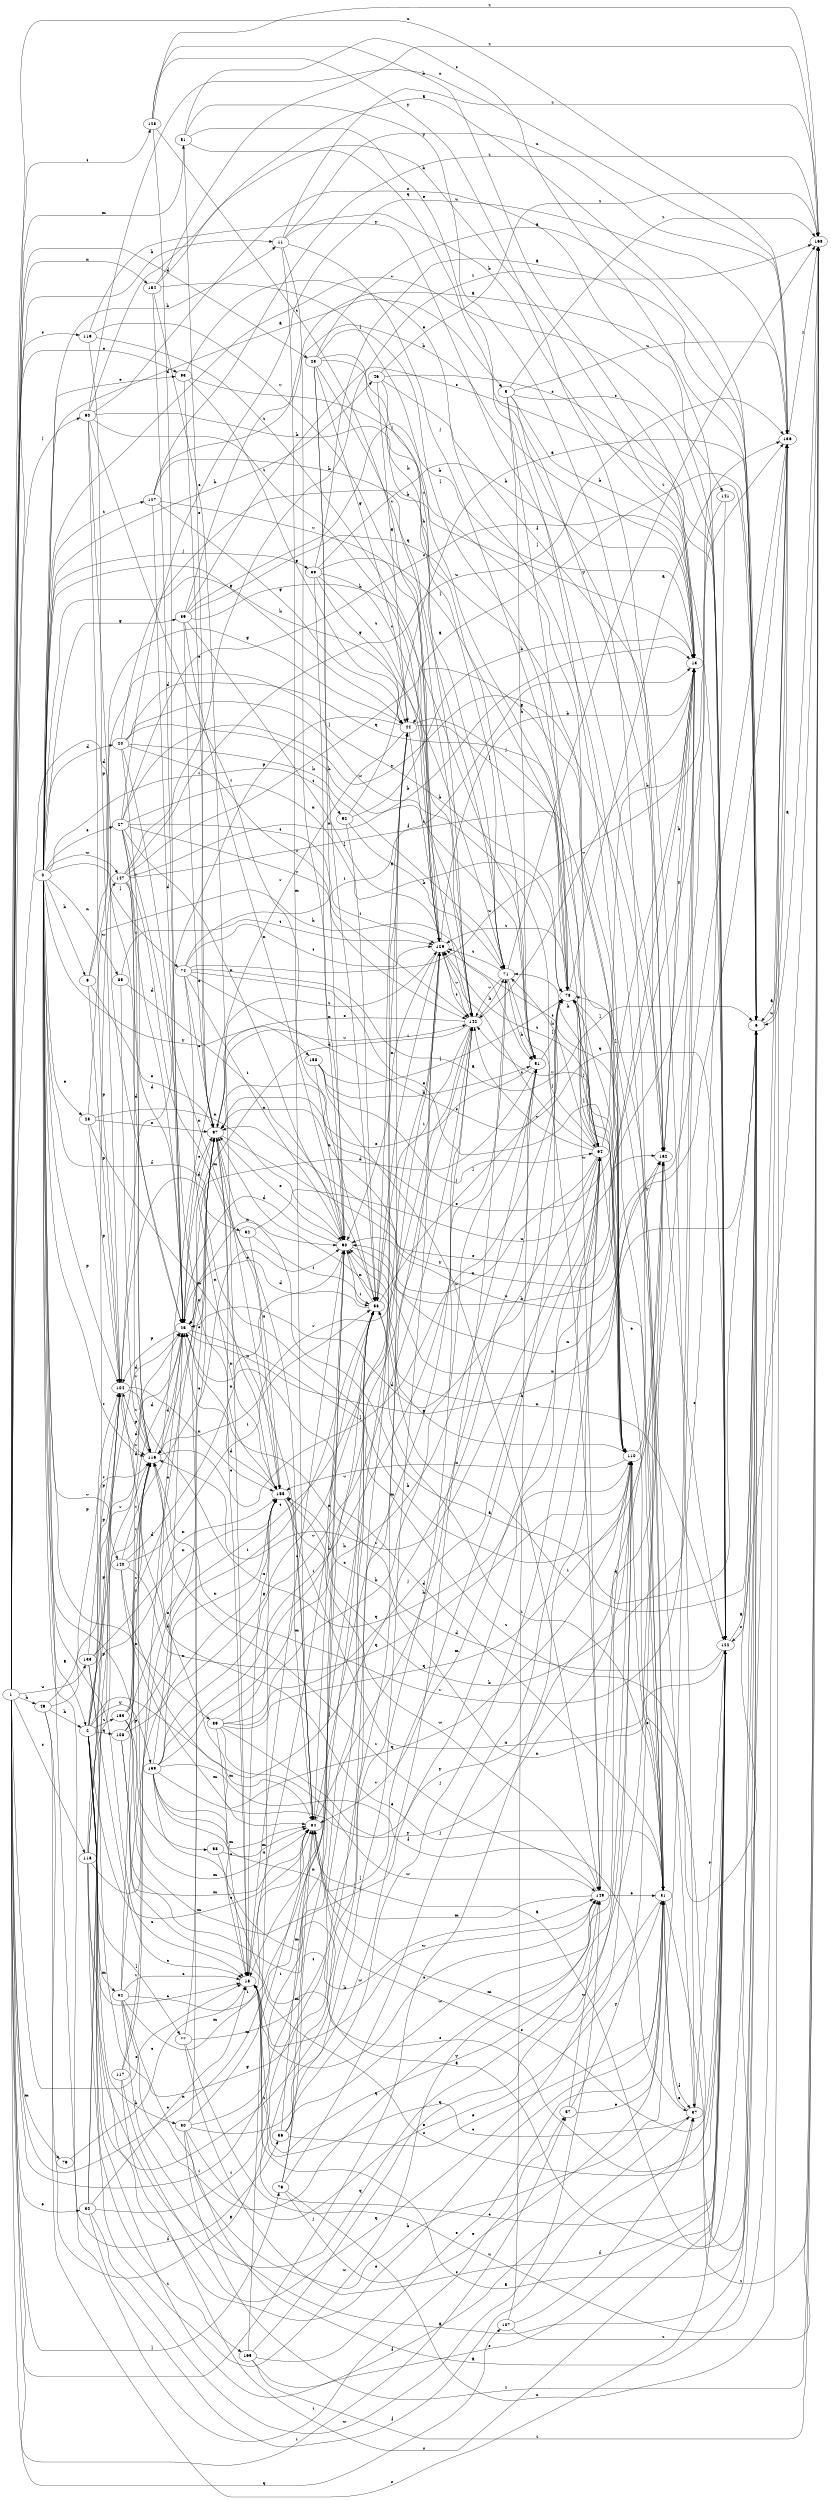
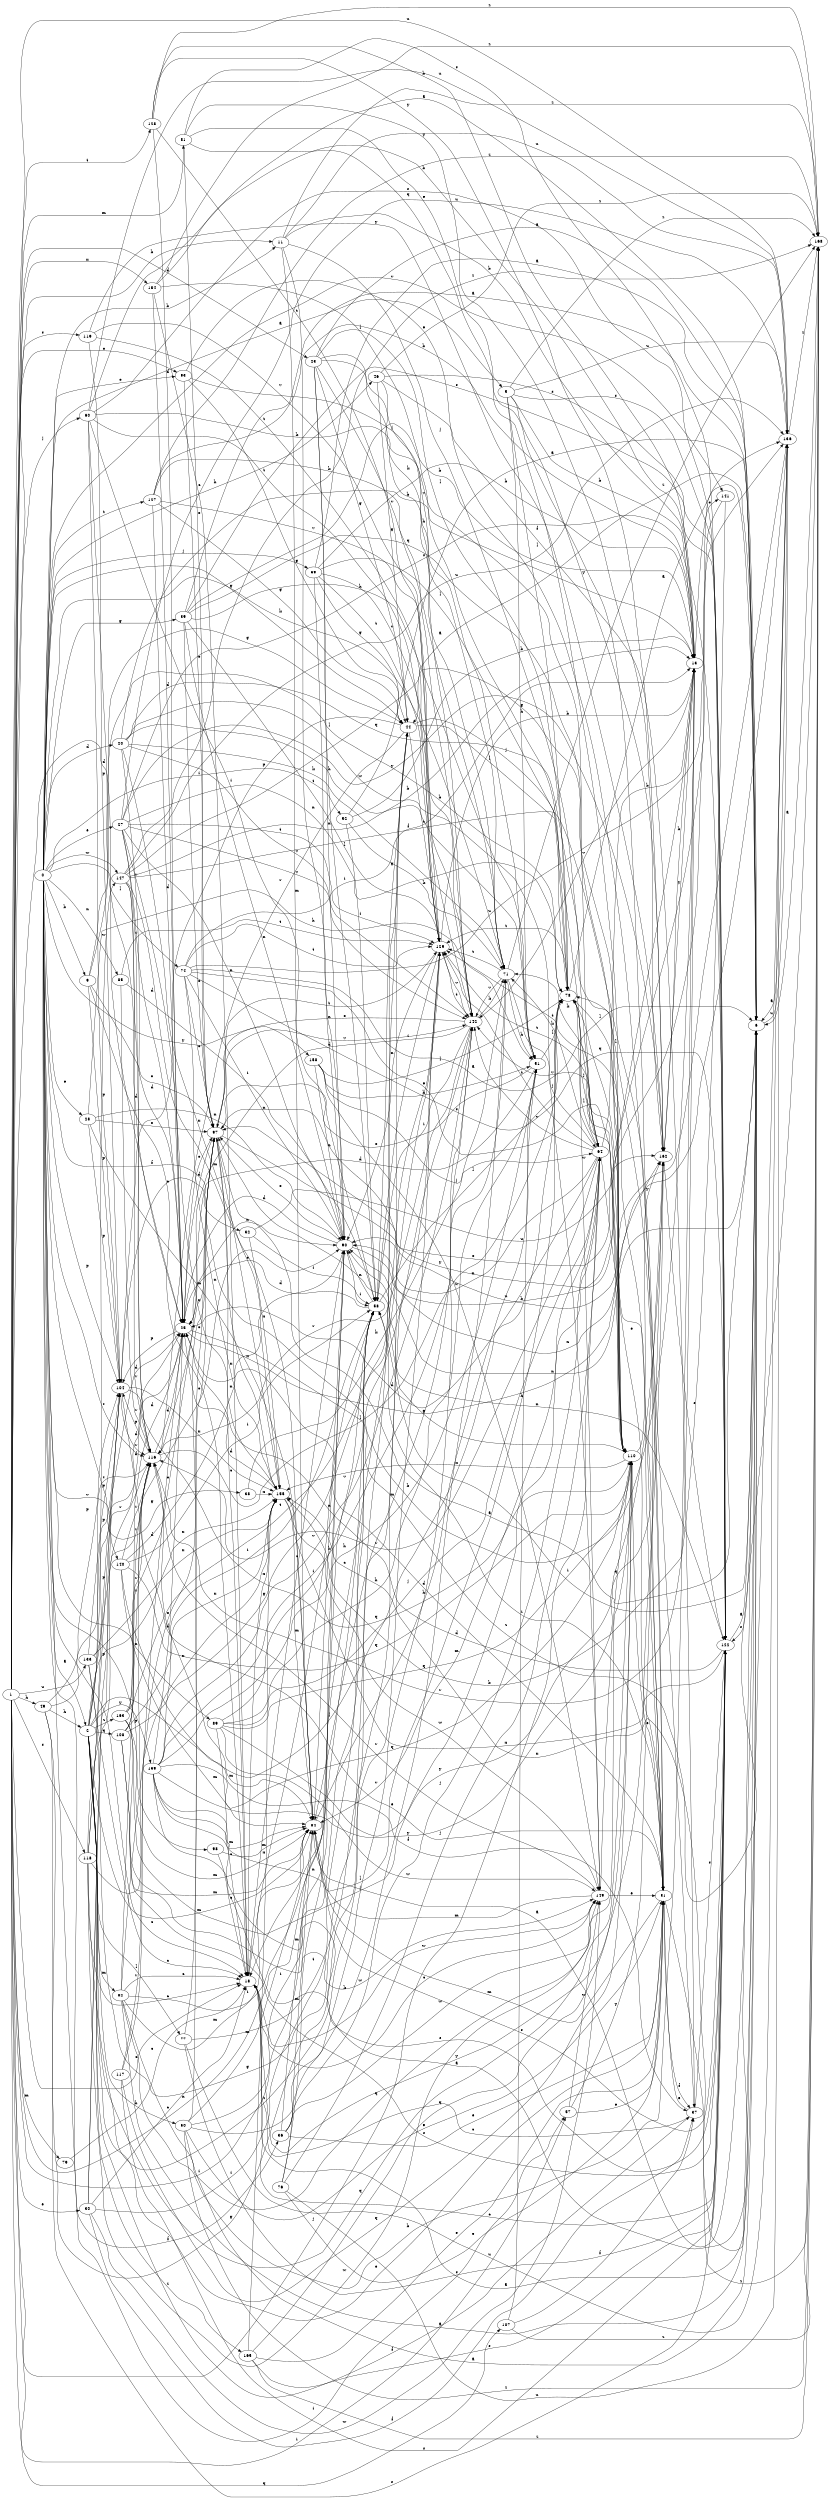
edge "13" -> "97": now "13" -> "141"
edge "9" -> "18": added, label "c"
node "38": added
edge "1" -> "76": removed, label "l"
